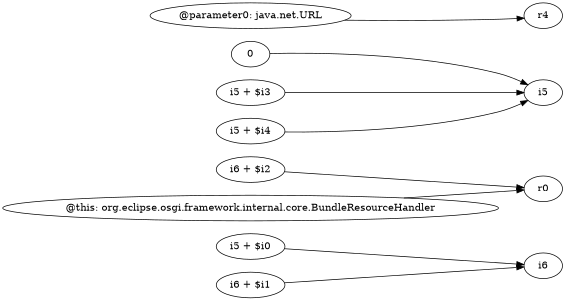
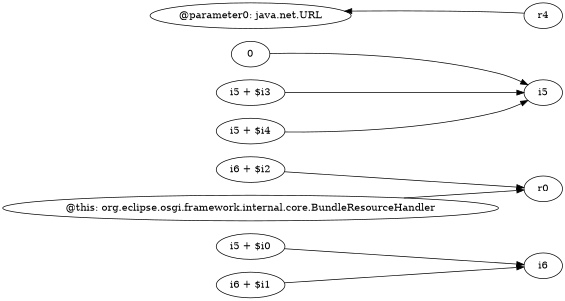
edge "@parameter0: java.net.URL" -> "r4": reversed
